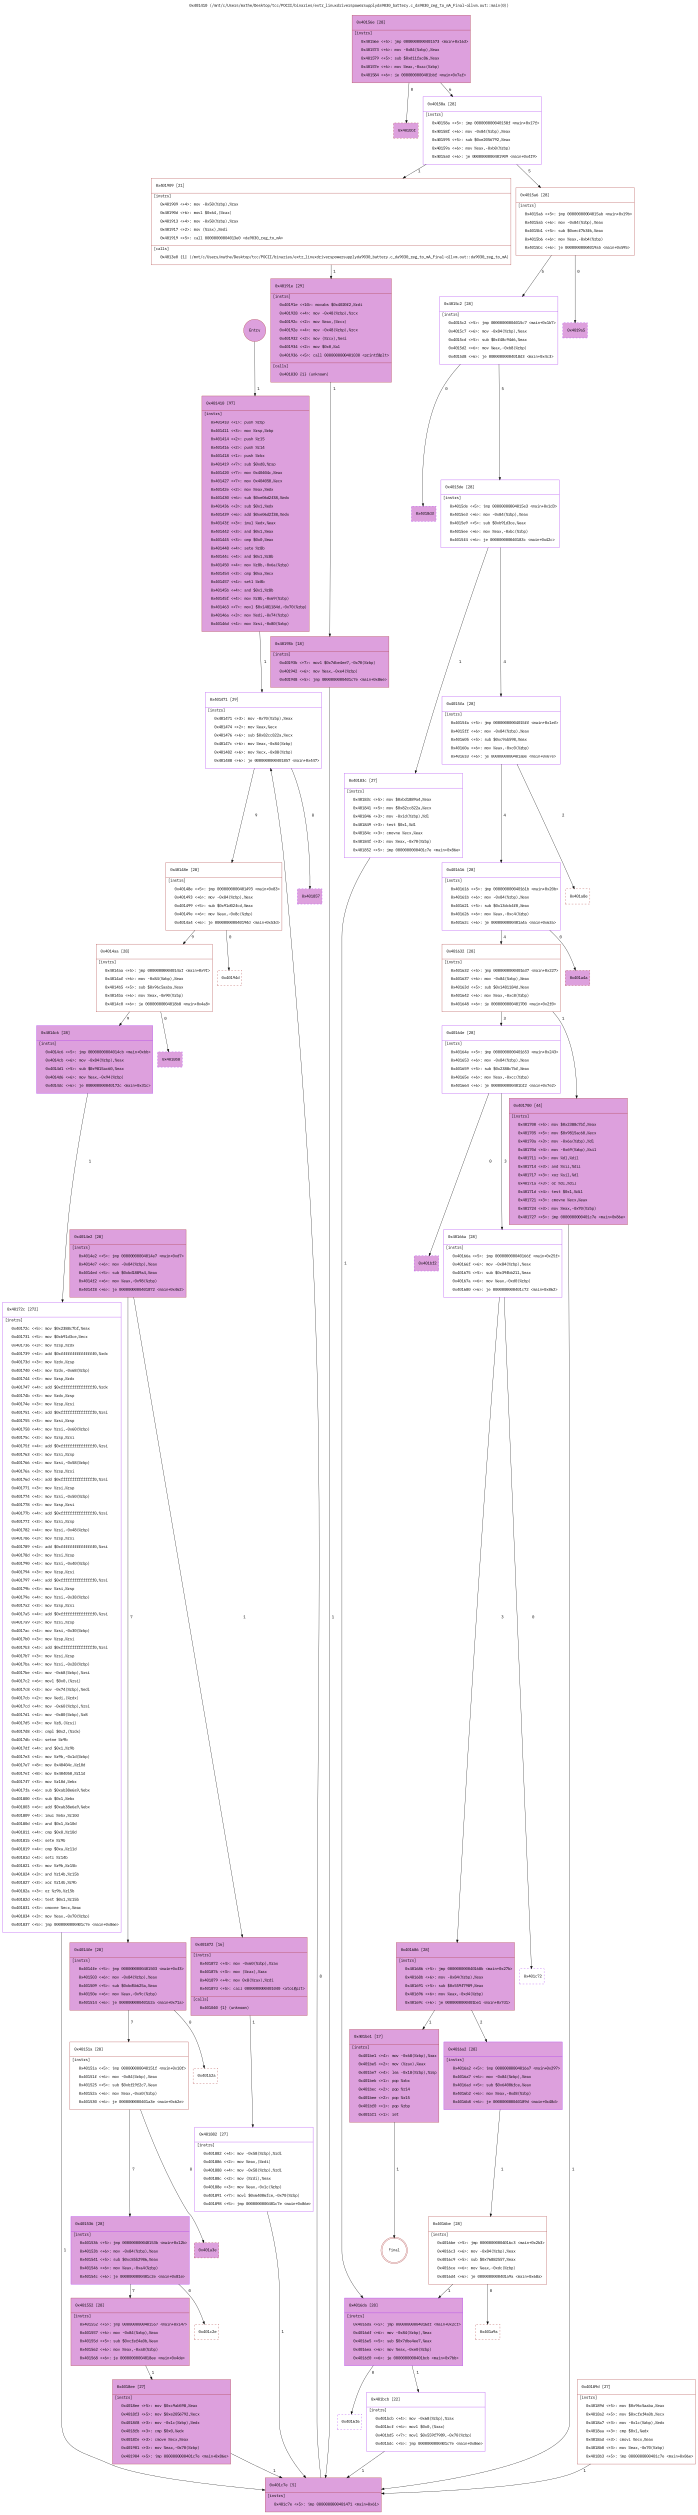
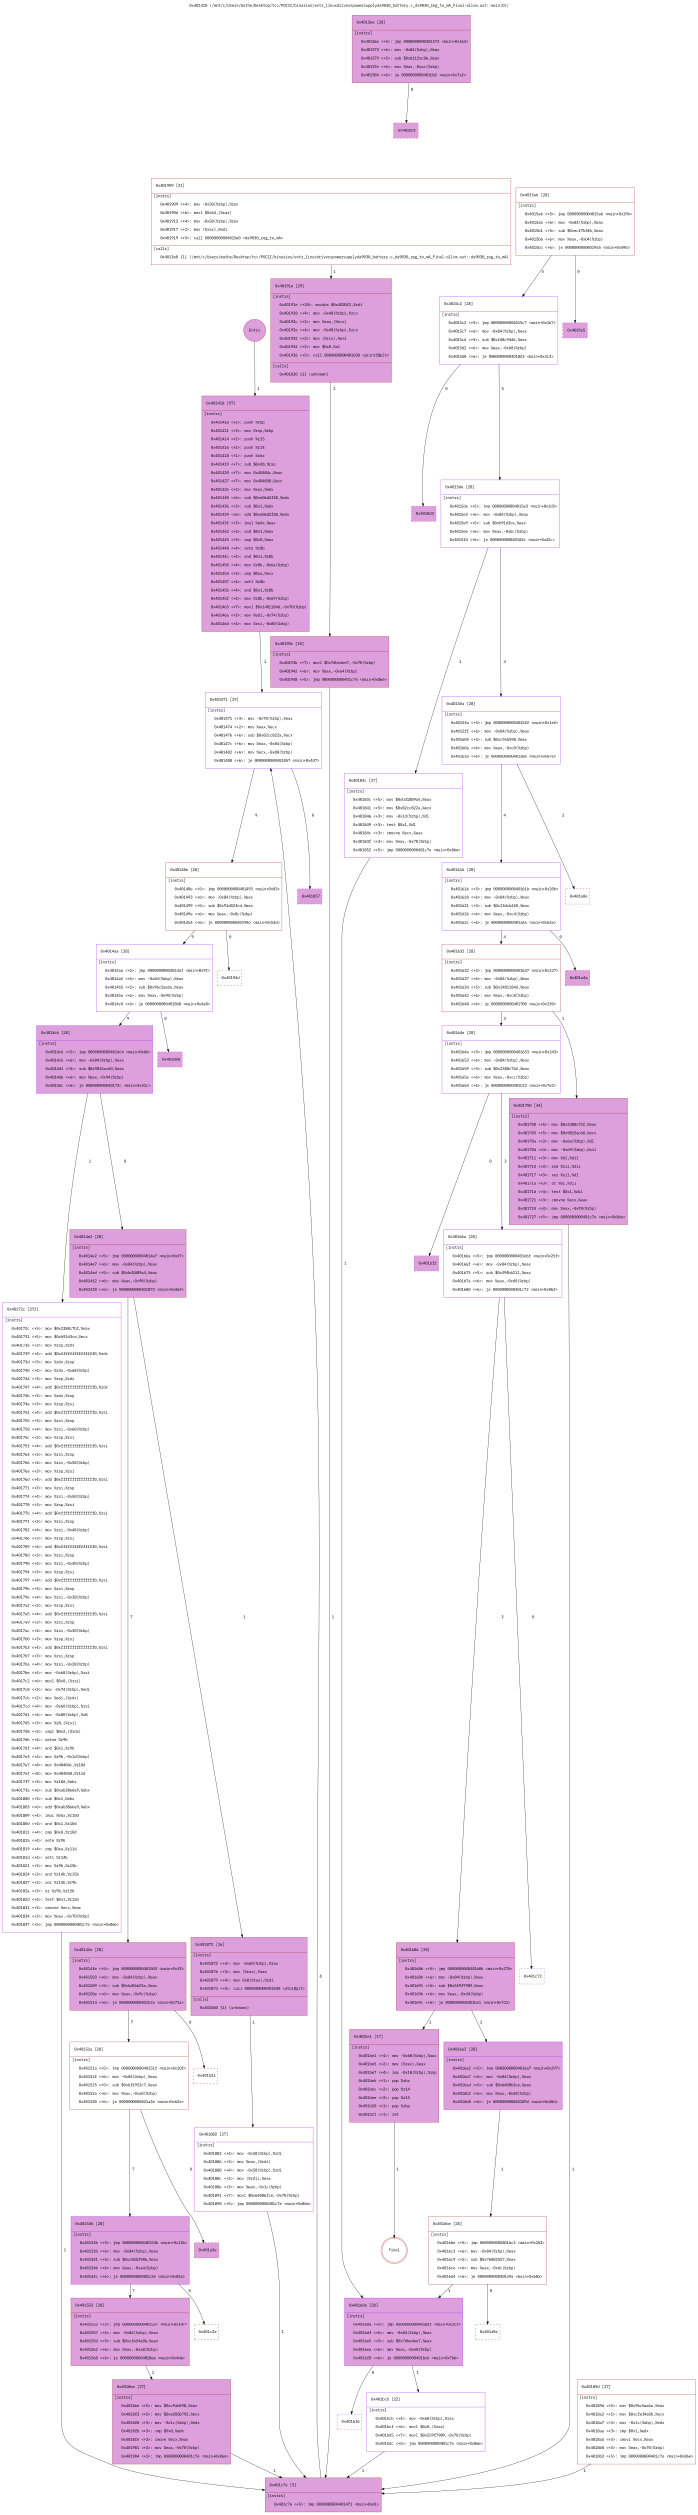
node "0x40158a [28]": removed
node "0x4014aa [28]": color brown -> purple
edge "0x4014c6 [28]" -> "0x4014e2 [28]": added, label "8"
